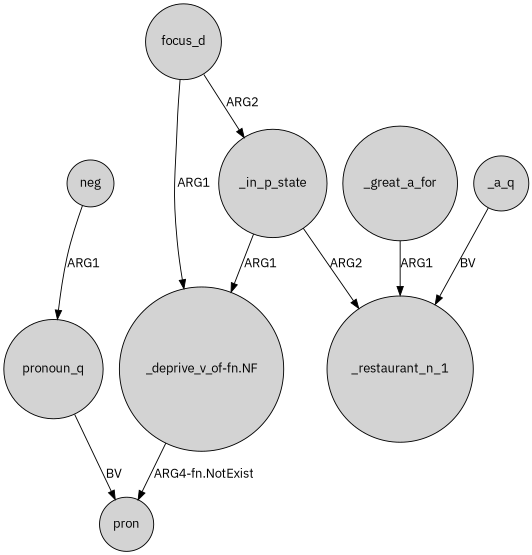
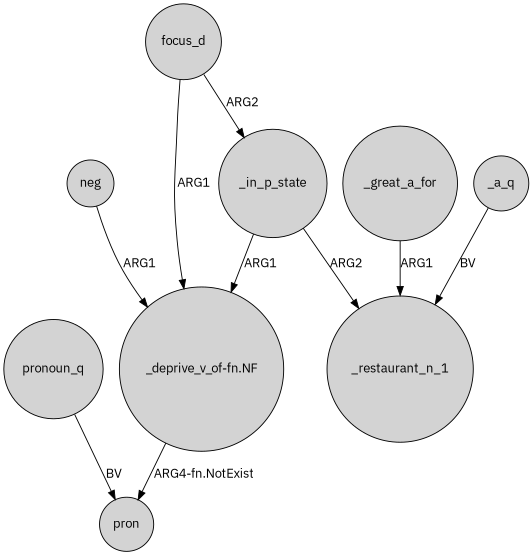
edge "neg" -> "pronoun_q": now "neg" -> "_deprive_v_of-fn.NF"
